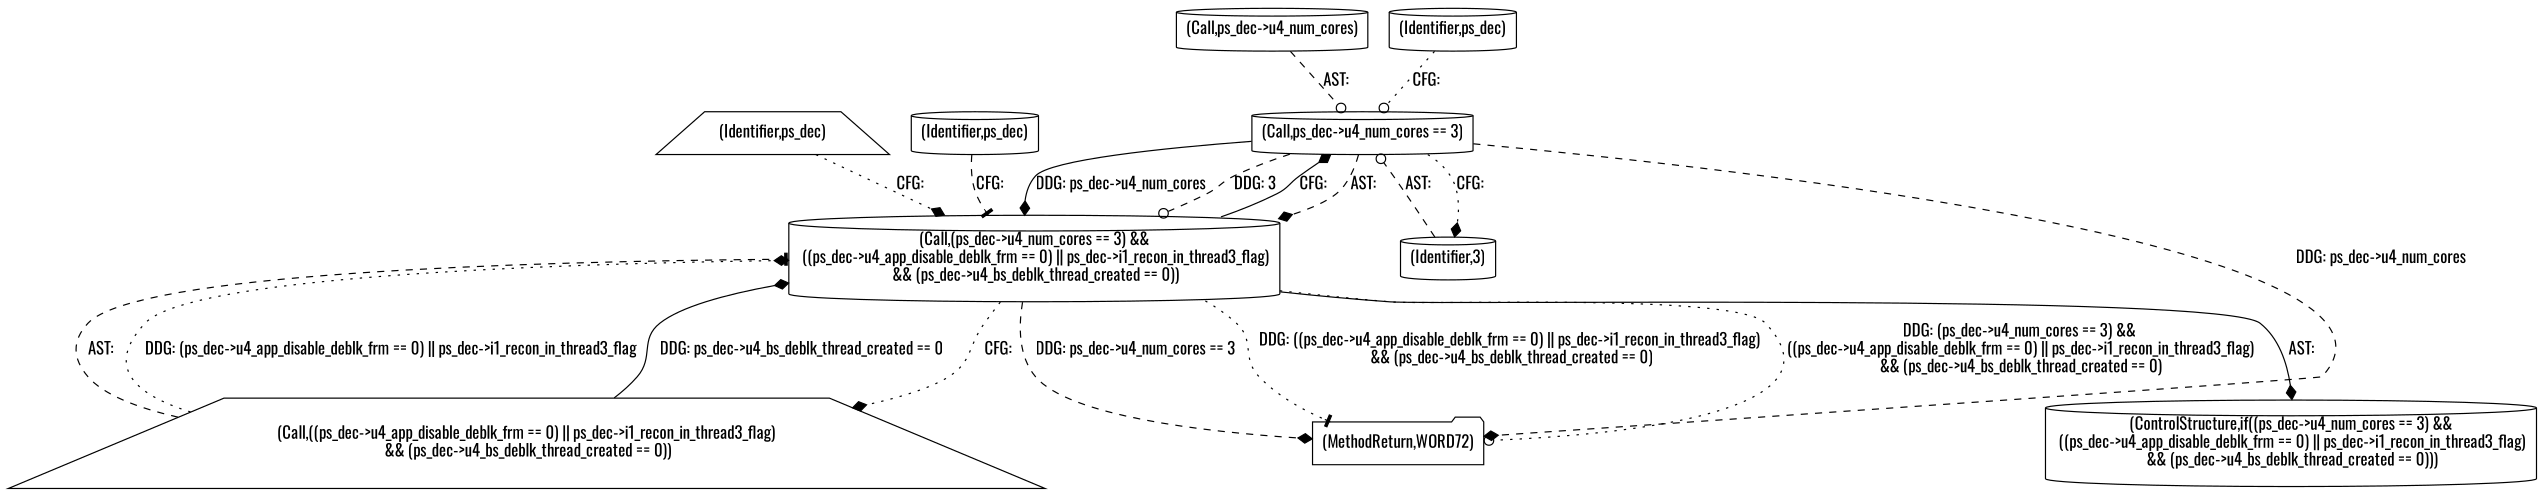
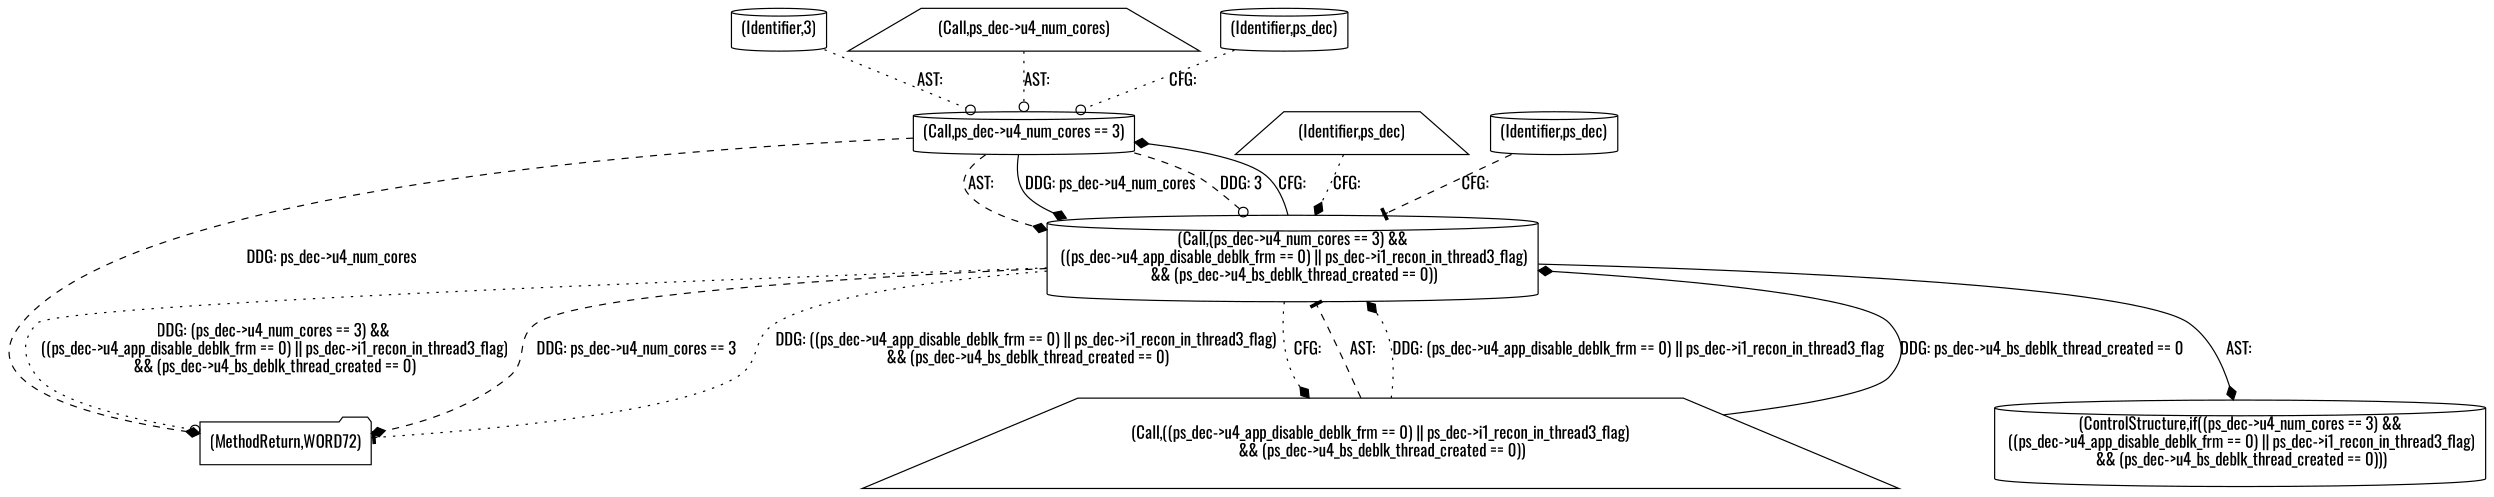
node "(Call,ps_dec->u4_num_cores)": shape cylinder -> trapezium
edge "(Call,ps_dec->u4_num_cores)" -> "(Call,ps_dec->u4_num_cores == 3)": style dashed -> dotted
edge "(Call,ps_dec->u4_num_cores == 3)" -> "(Identifier,3)": removed, label "CFG:"
edge "(Identifier,3)" -> "(Call,ps_dec->u4_num_cores == 3)": style dashed -> dotted
